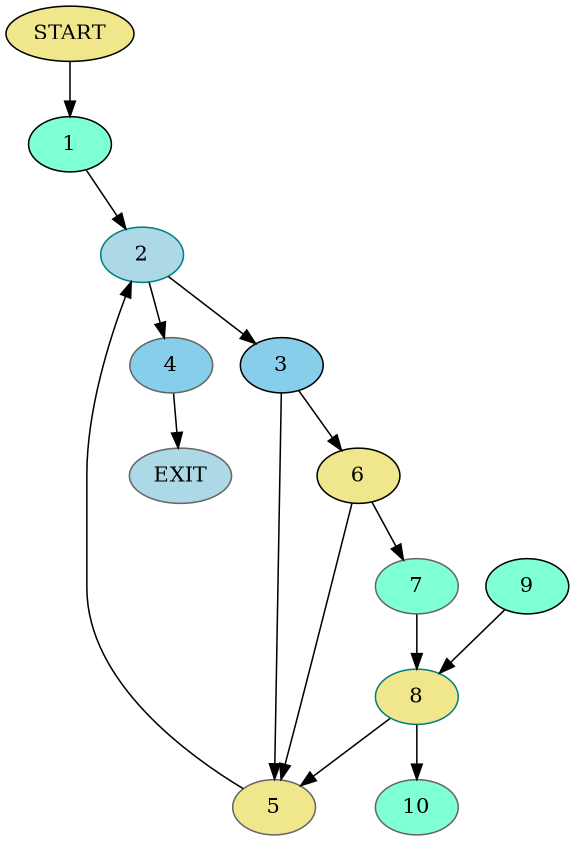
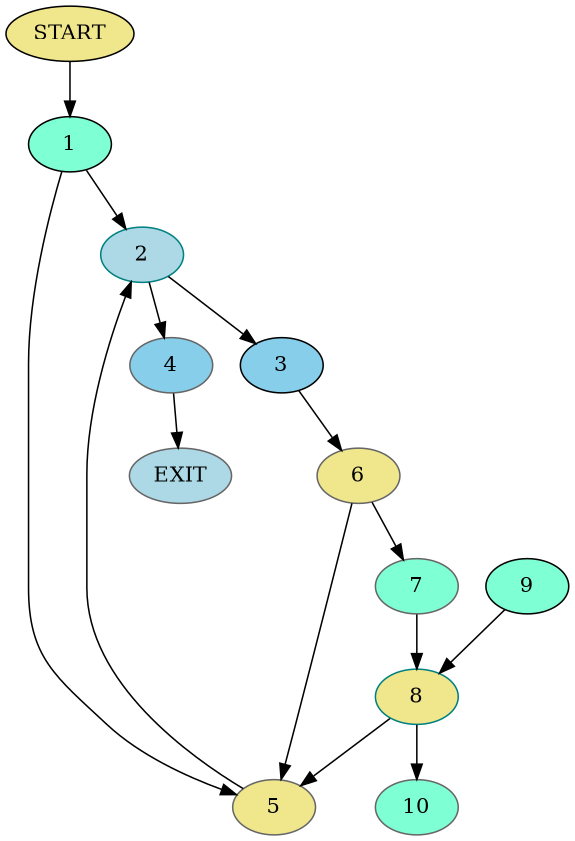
node "6": color black -> gray40
edge "3" -> "5": now "1" -> "5"
